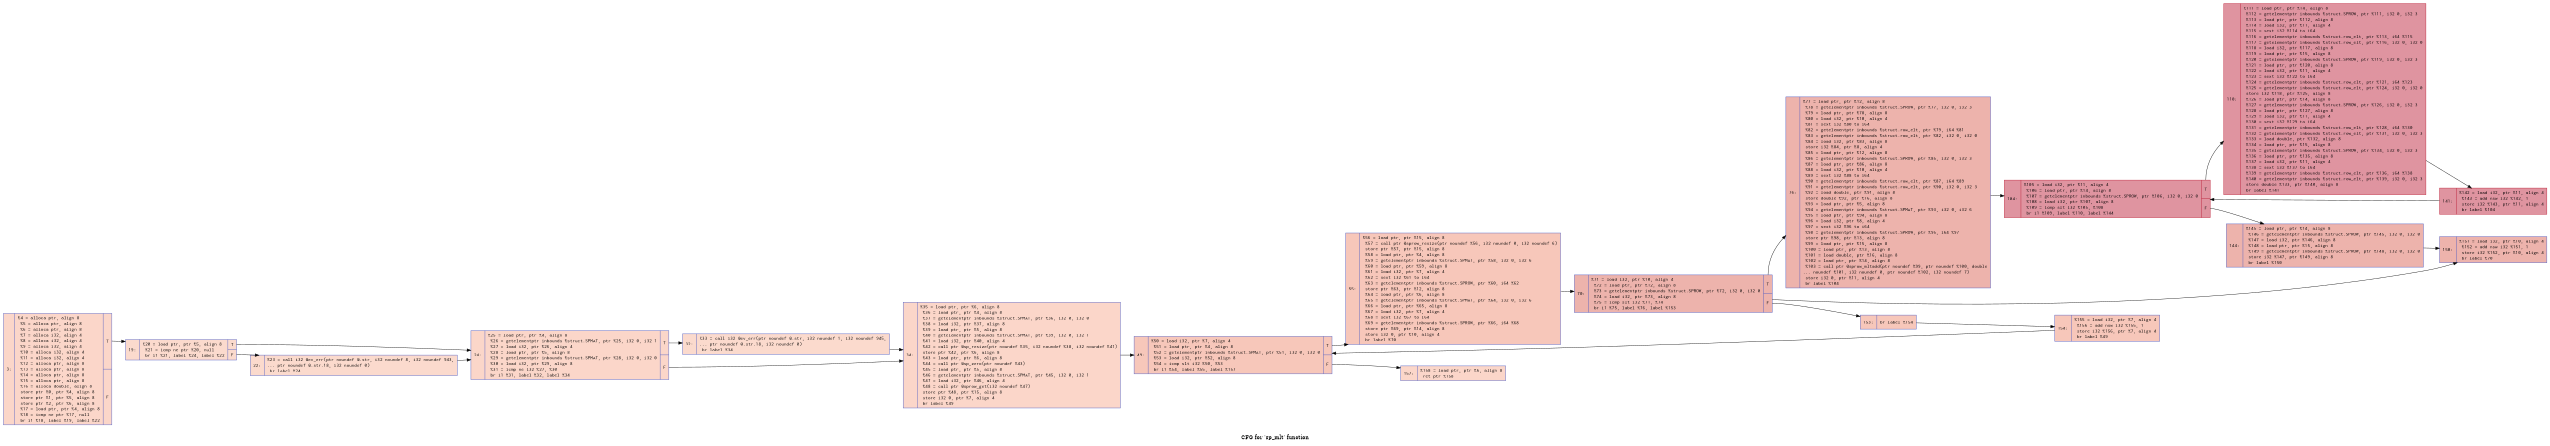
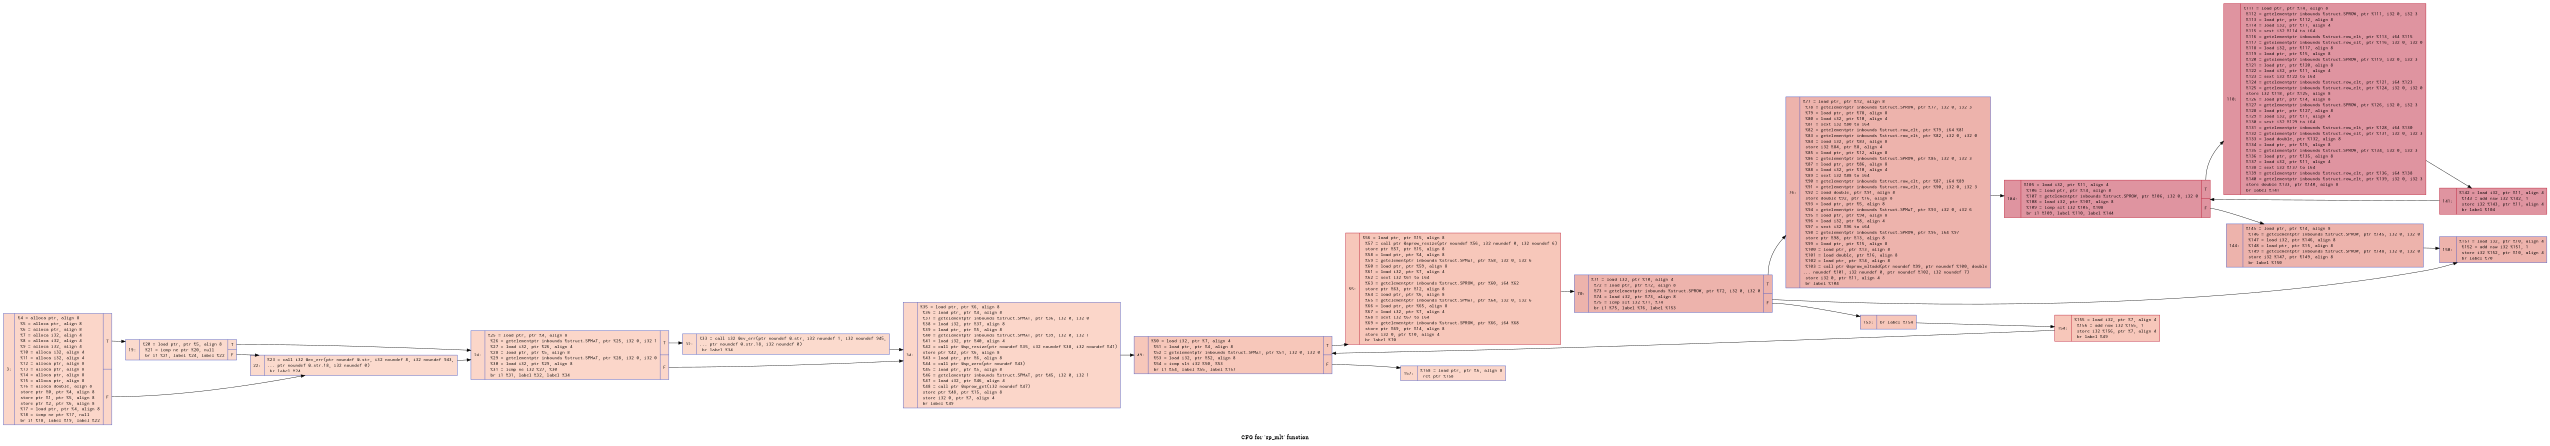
node "55:": color #3d50c3ff -> #b70d28ff
node "154:": color #3d50c3ff -> #b70d28ff
edge "3:" -> "22:": added
